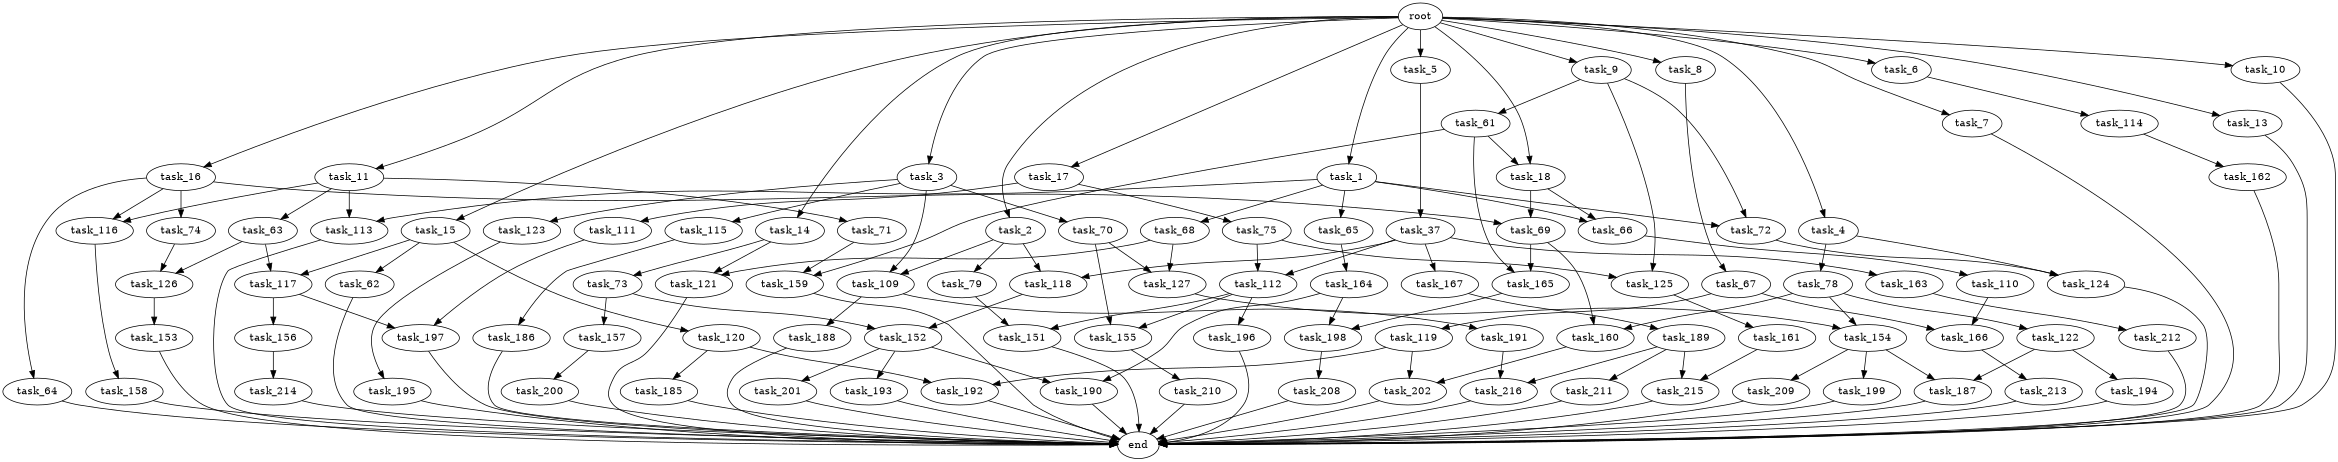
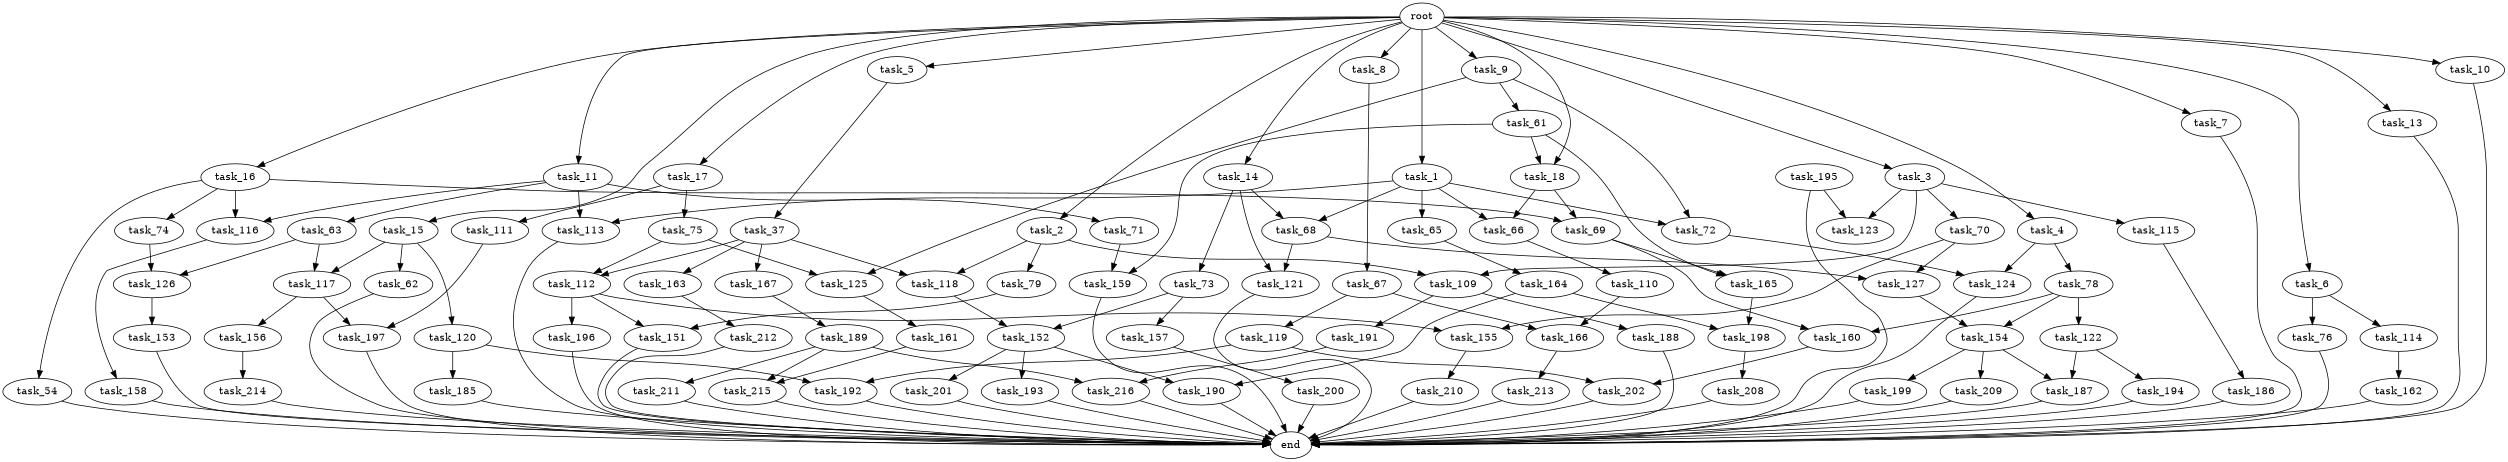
edge "task_14" -> "task_68": added
edge "task_123" -> "task_195": reversed
node "task_76": added
node "task_64": label "task_64" -> "task_54"
